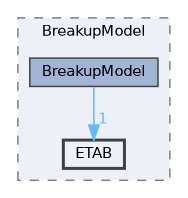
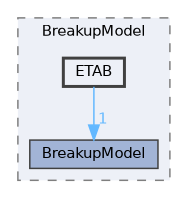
edge "BreakupModel" -> "ETAB": reversed
